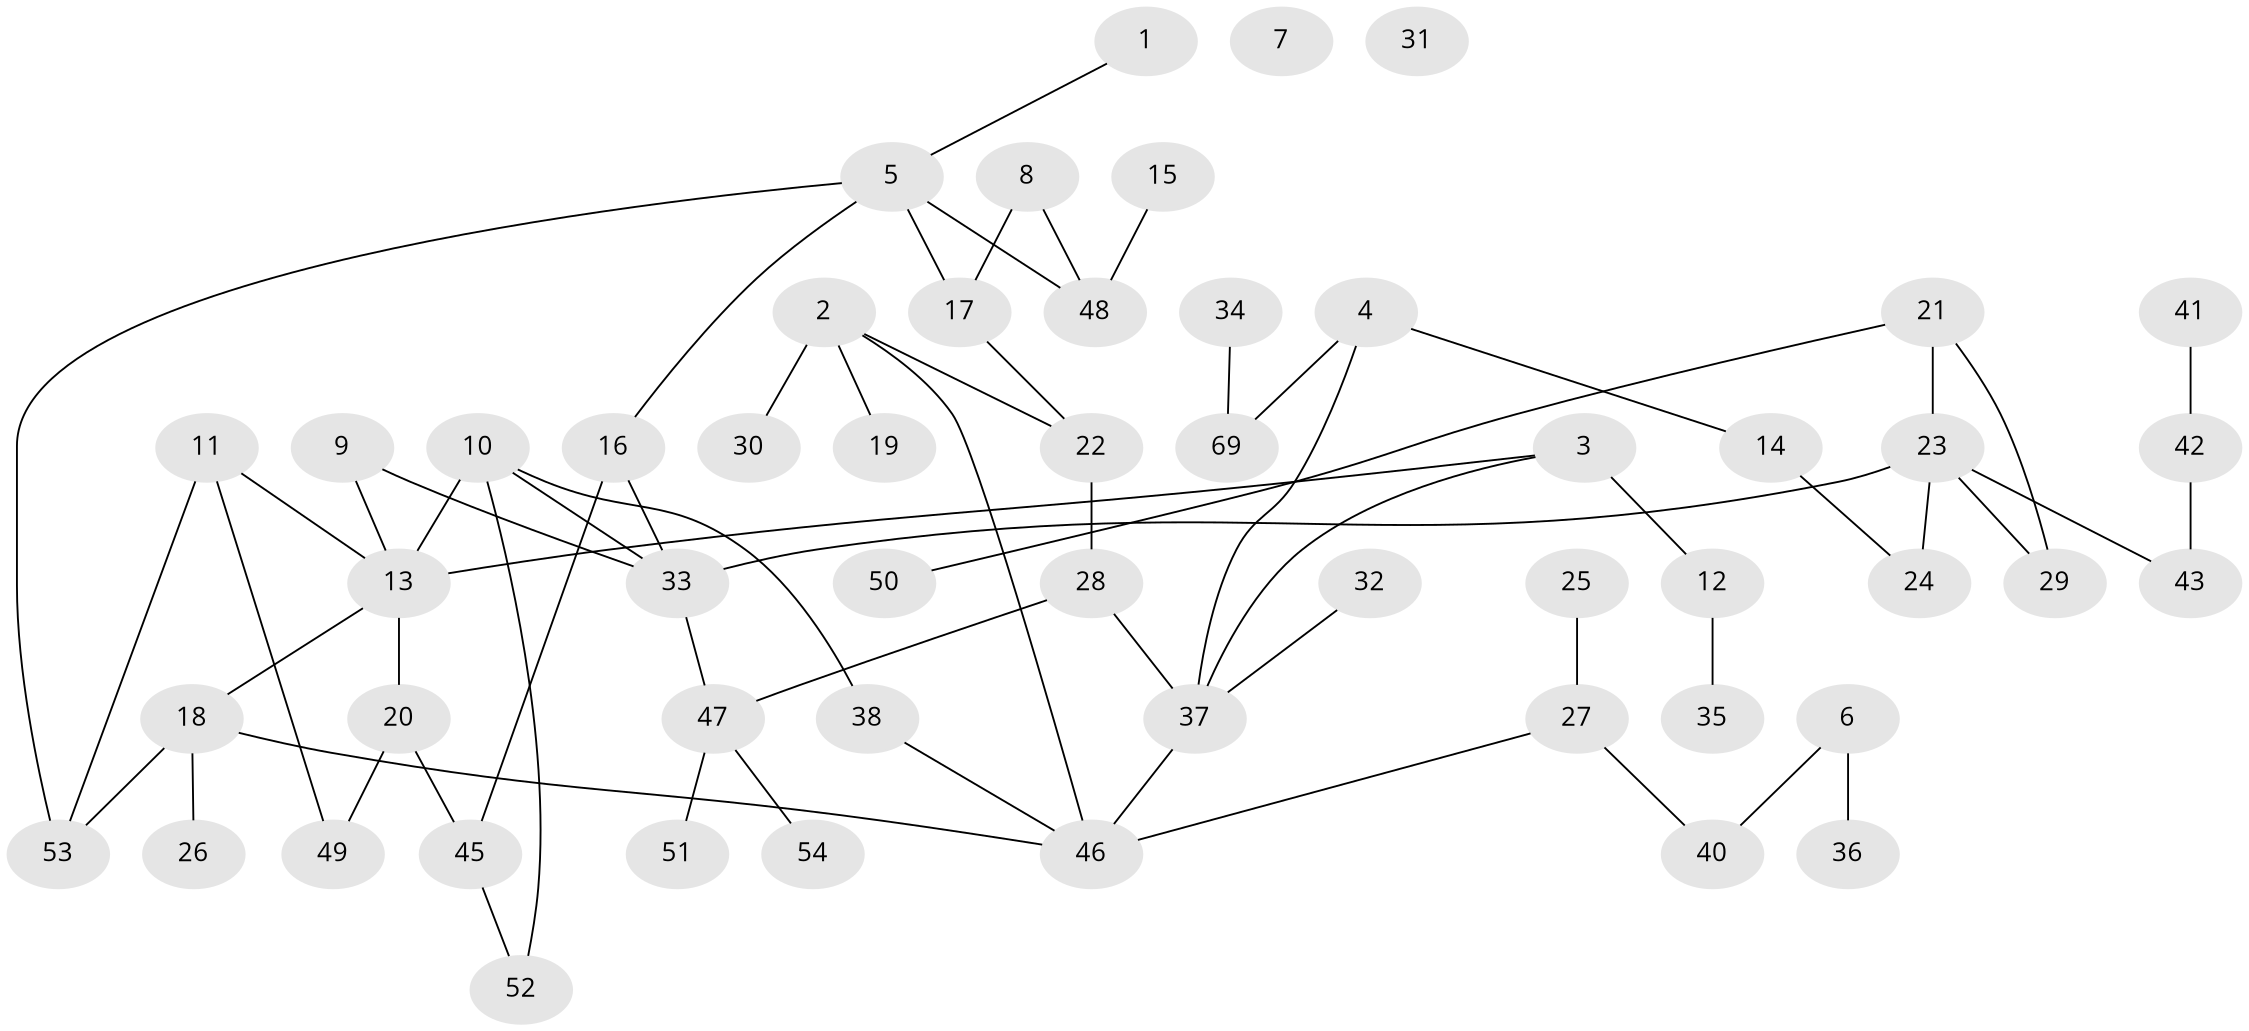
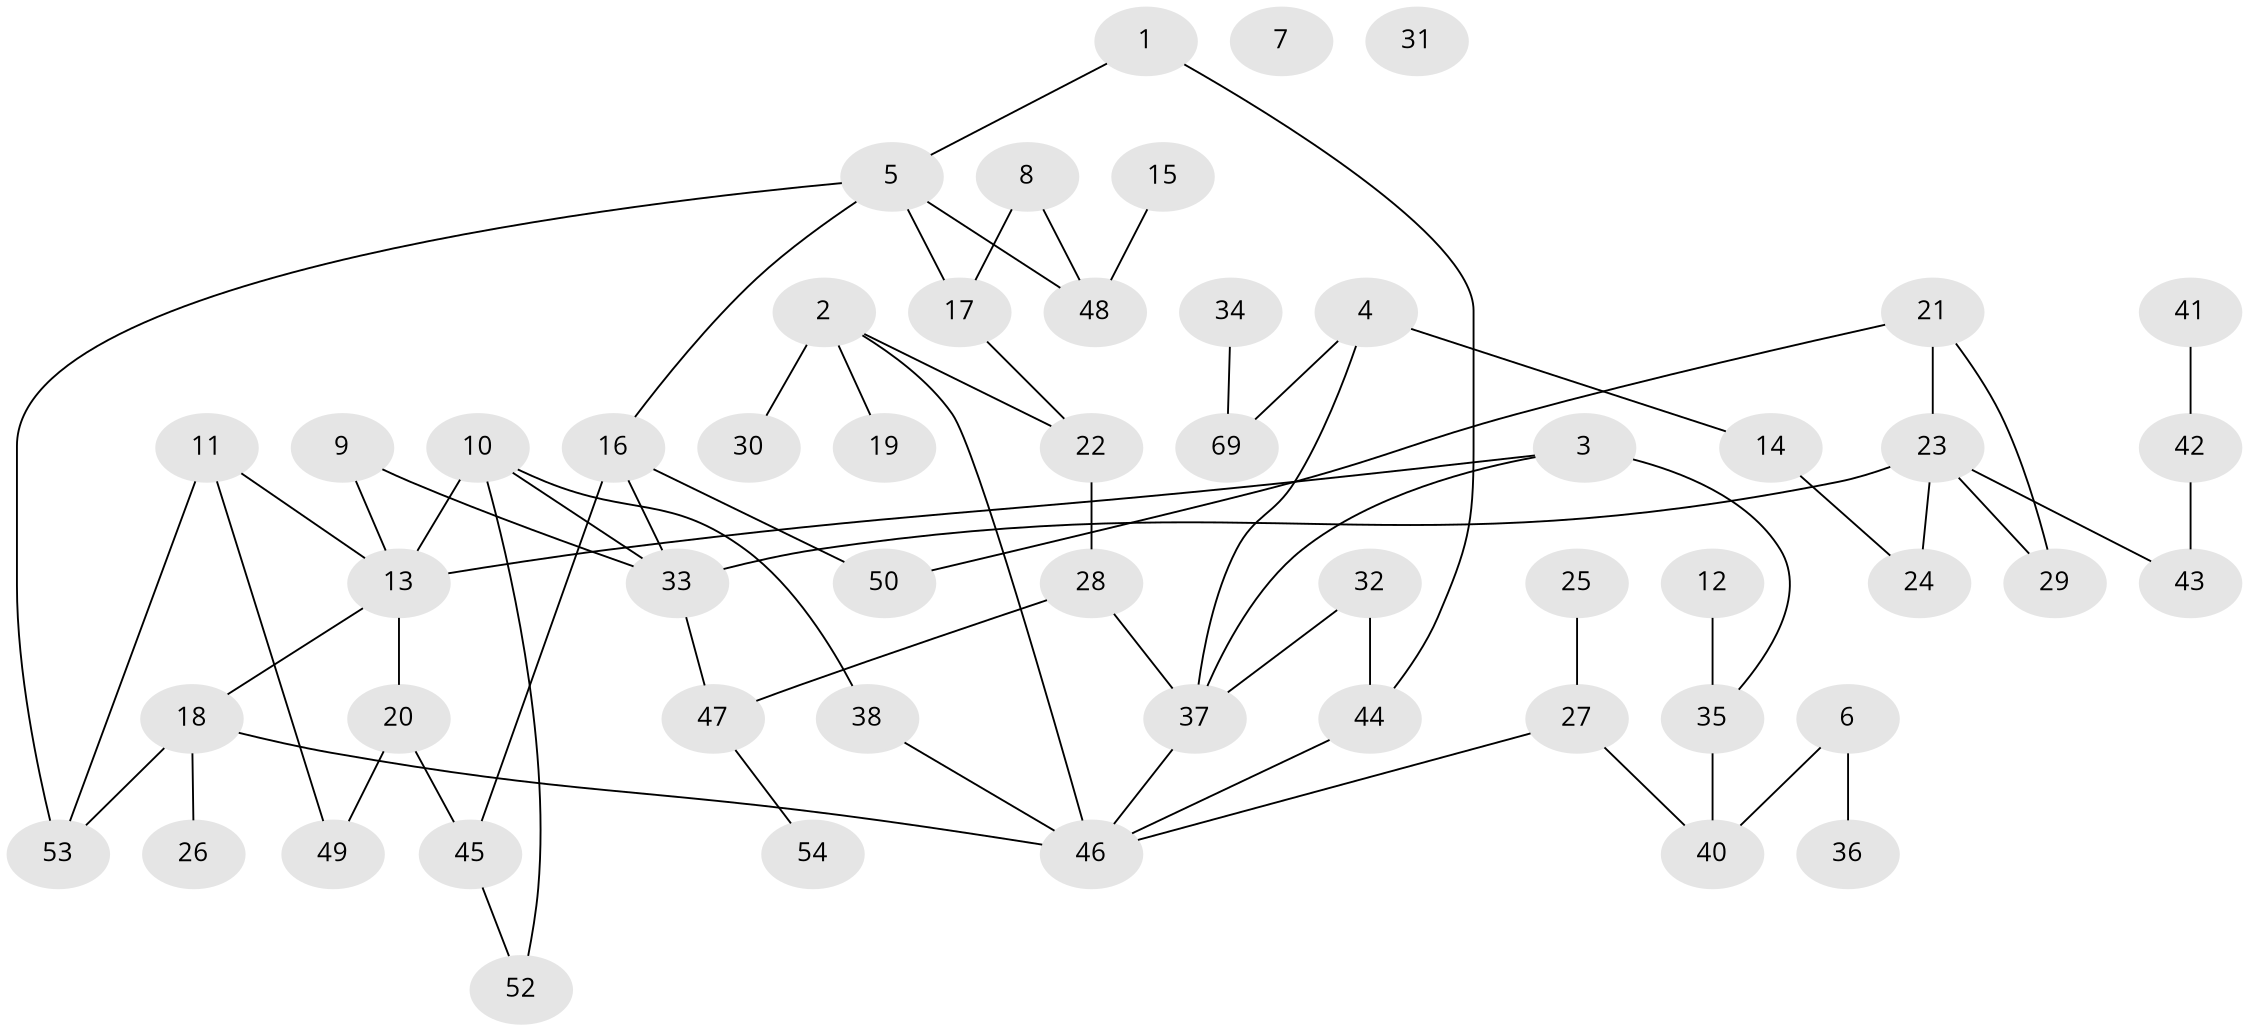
edge "16" -- "50": added
edge "3" -- "12": now "3" -- "35"
node "44": added
edge "35" -- "40": added
node "51": removed
